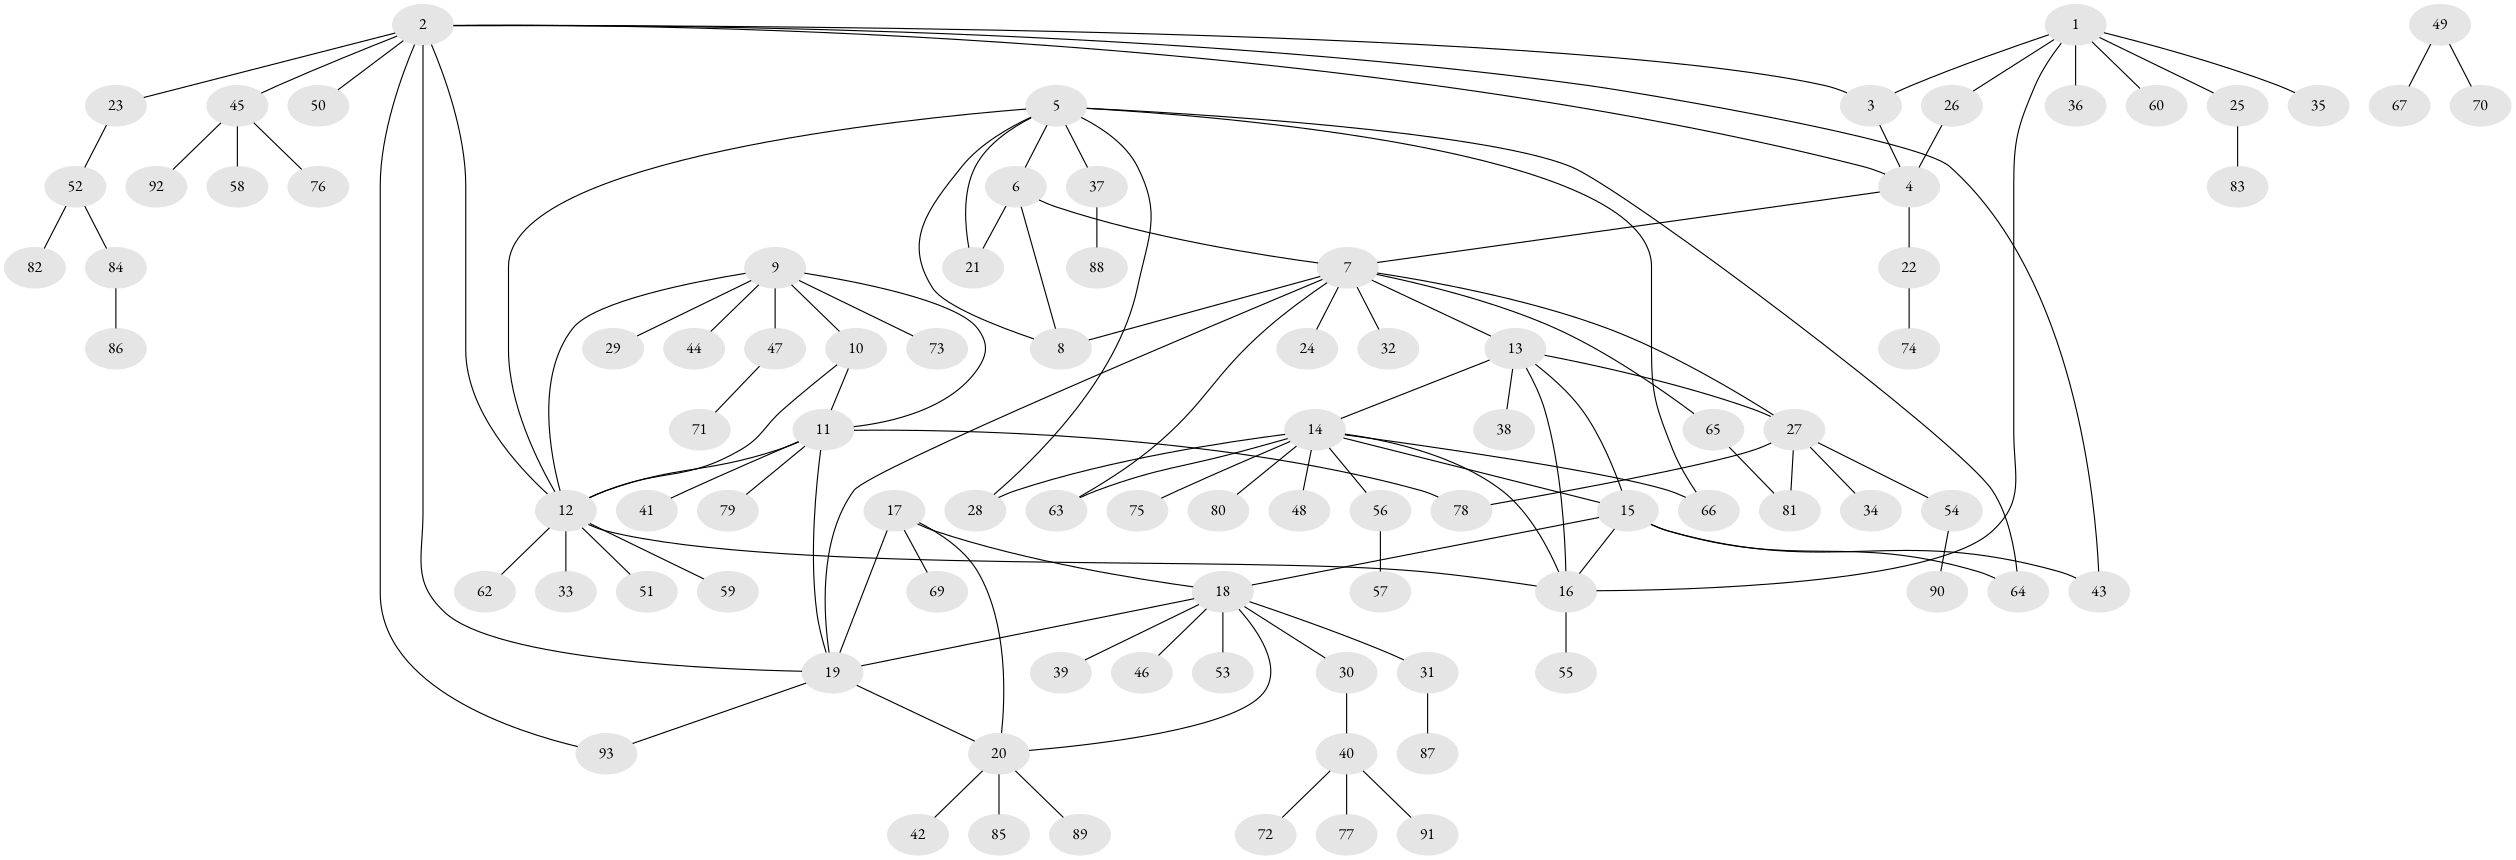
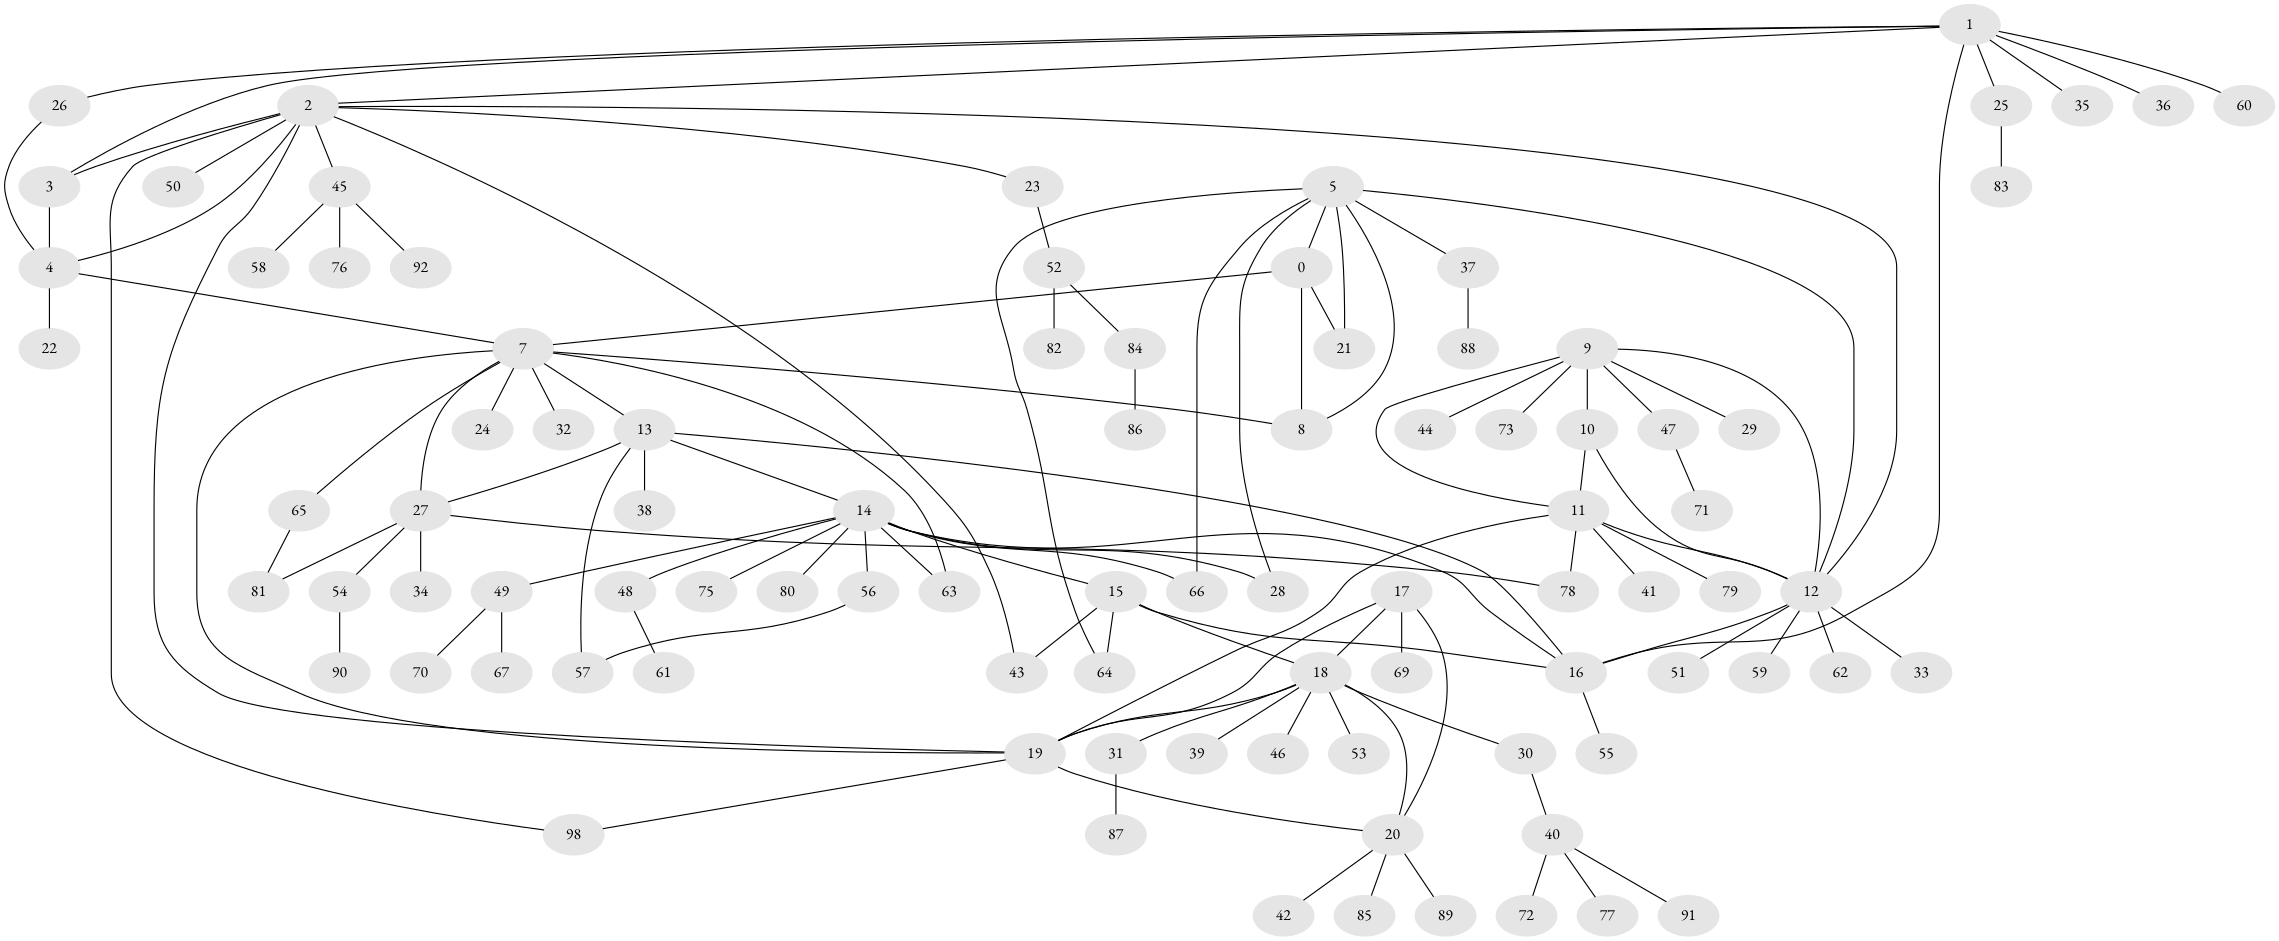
edge "1" -- "2": added
node "6": label "6" -> "0"
node "74": removed
edge "13" -- "15": now "13" -- "57"
edge "14" -- "49": added
node "61": added
node "93": label "93" -> "98"
